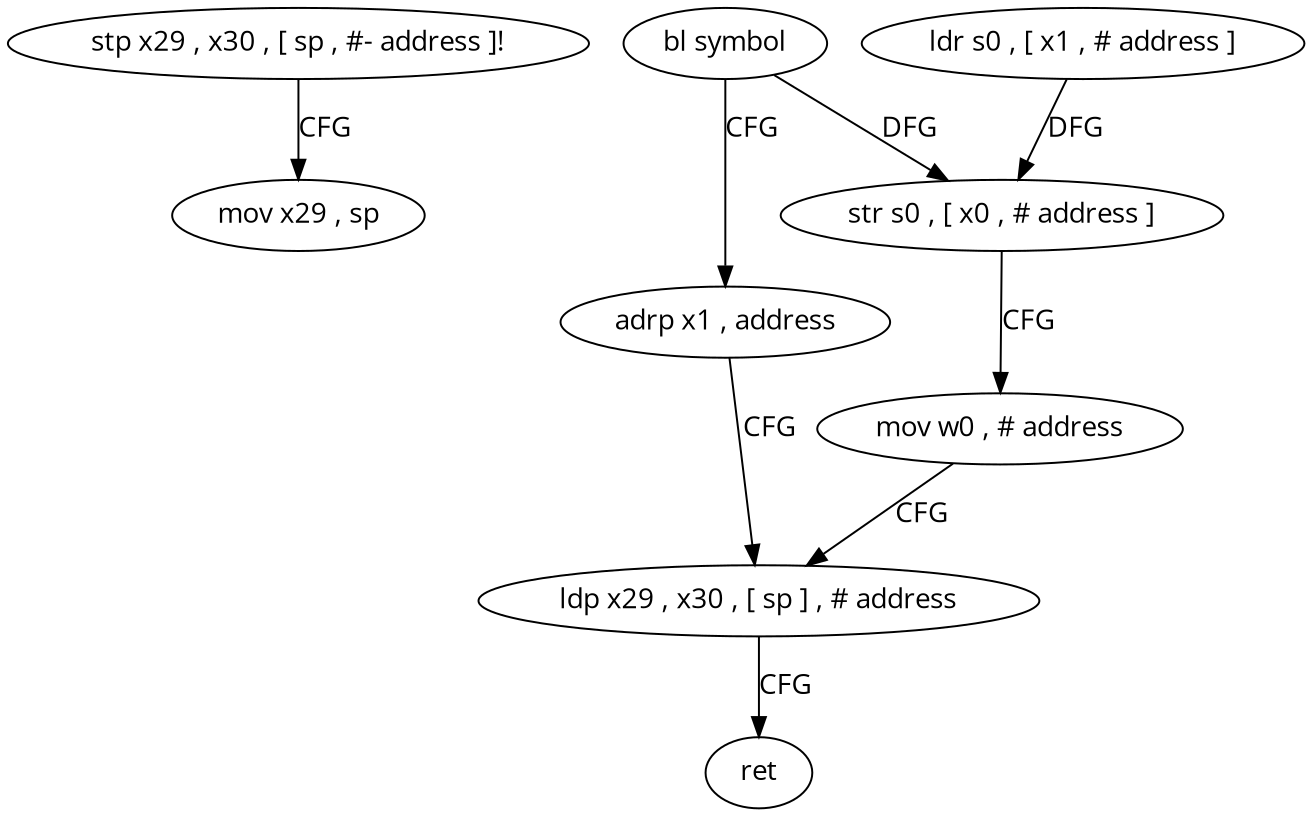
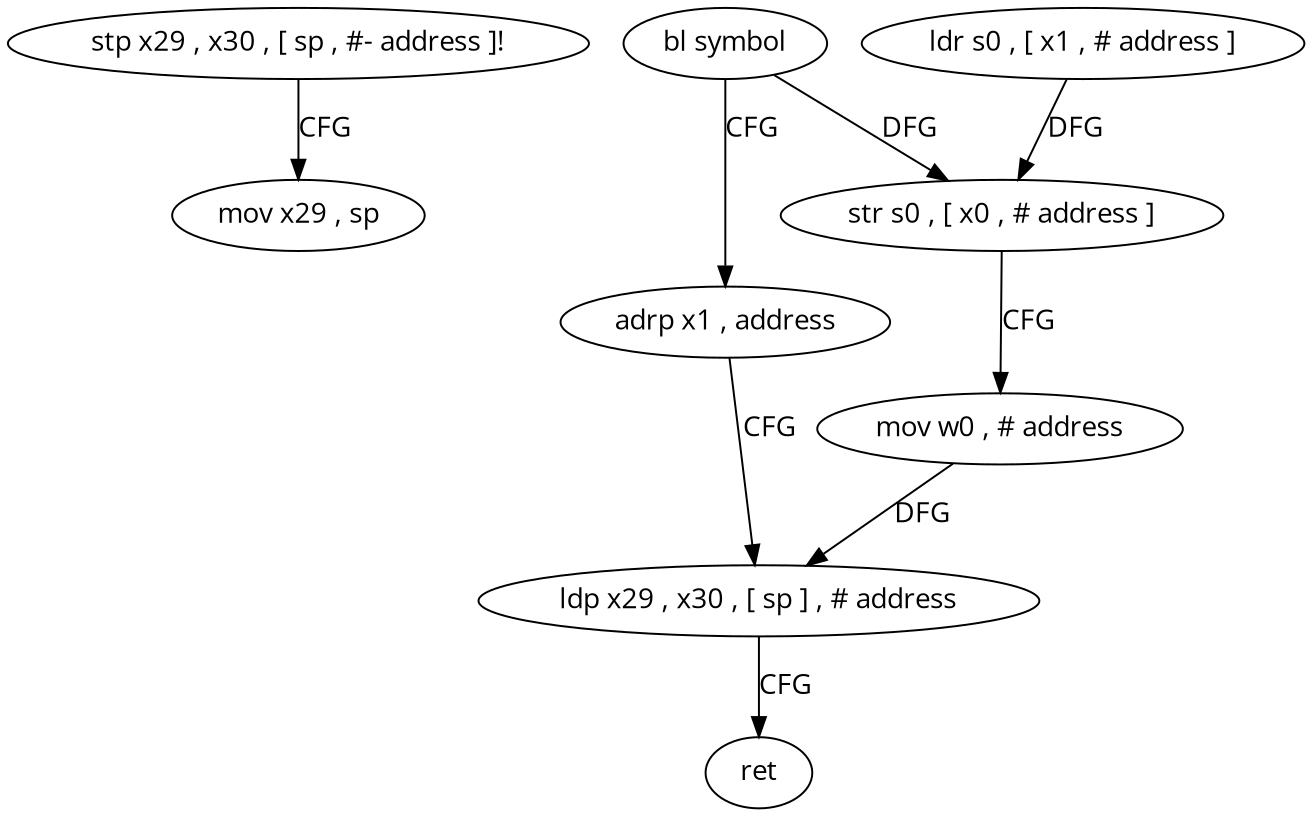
edge "mov w0 , # address" -> "ldp x29 , x30 , [ sp ] , # address": label "CFG" -> "DFG"
